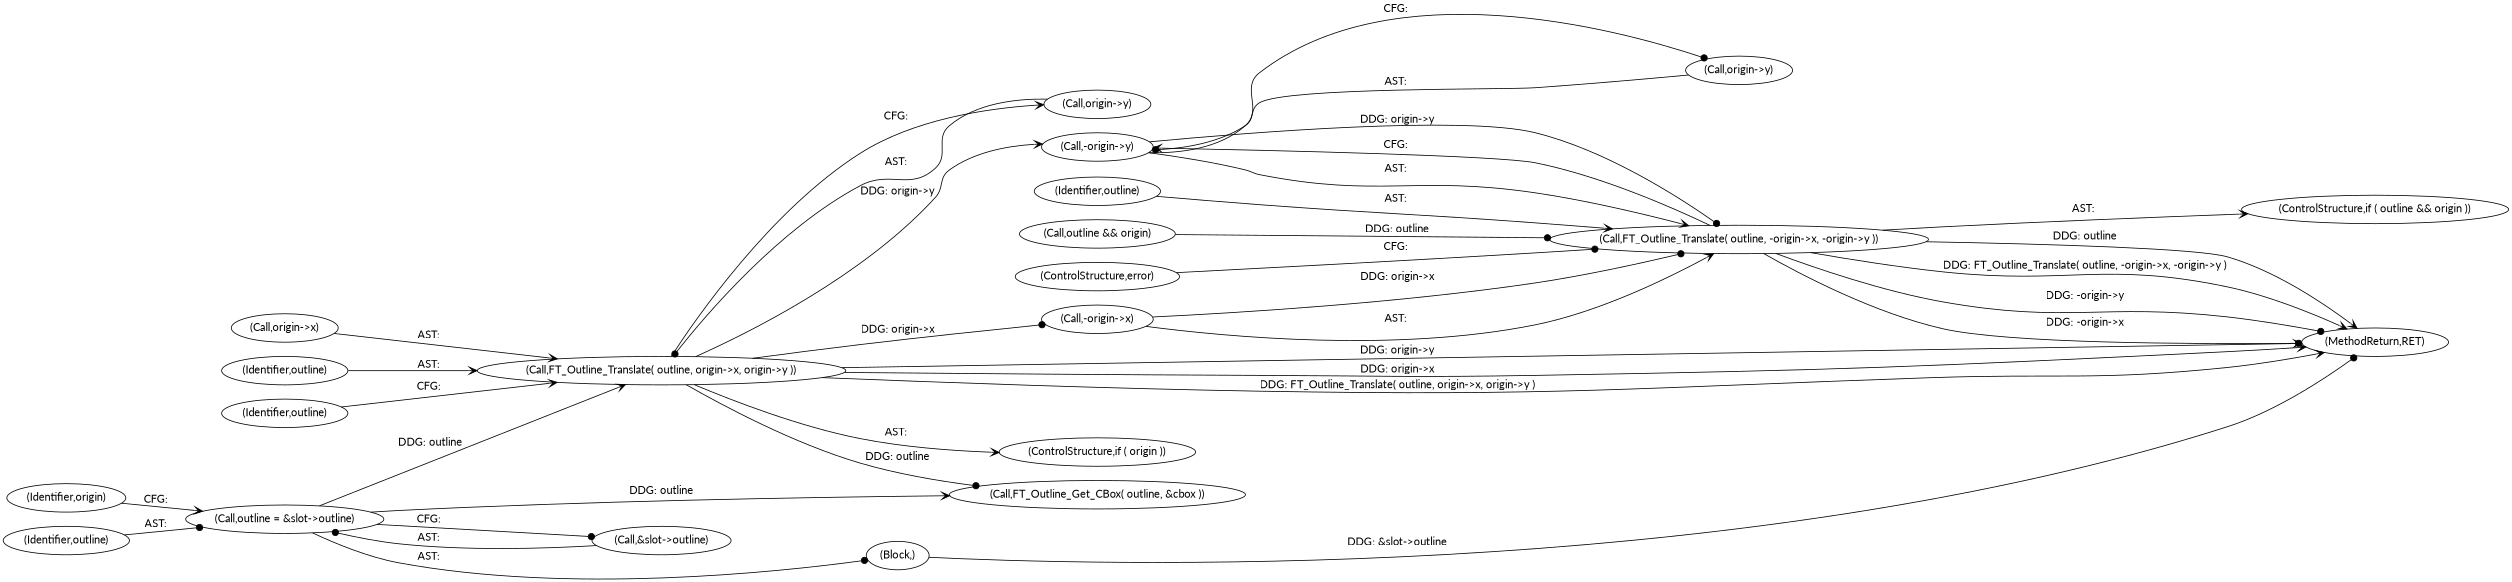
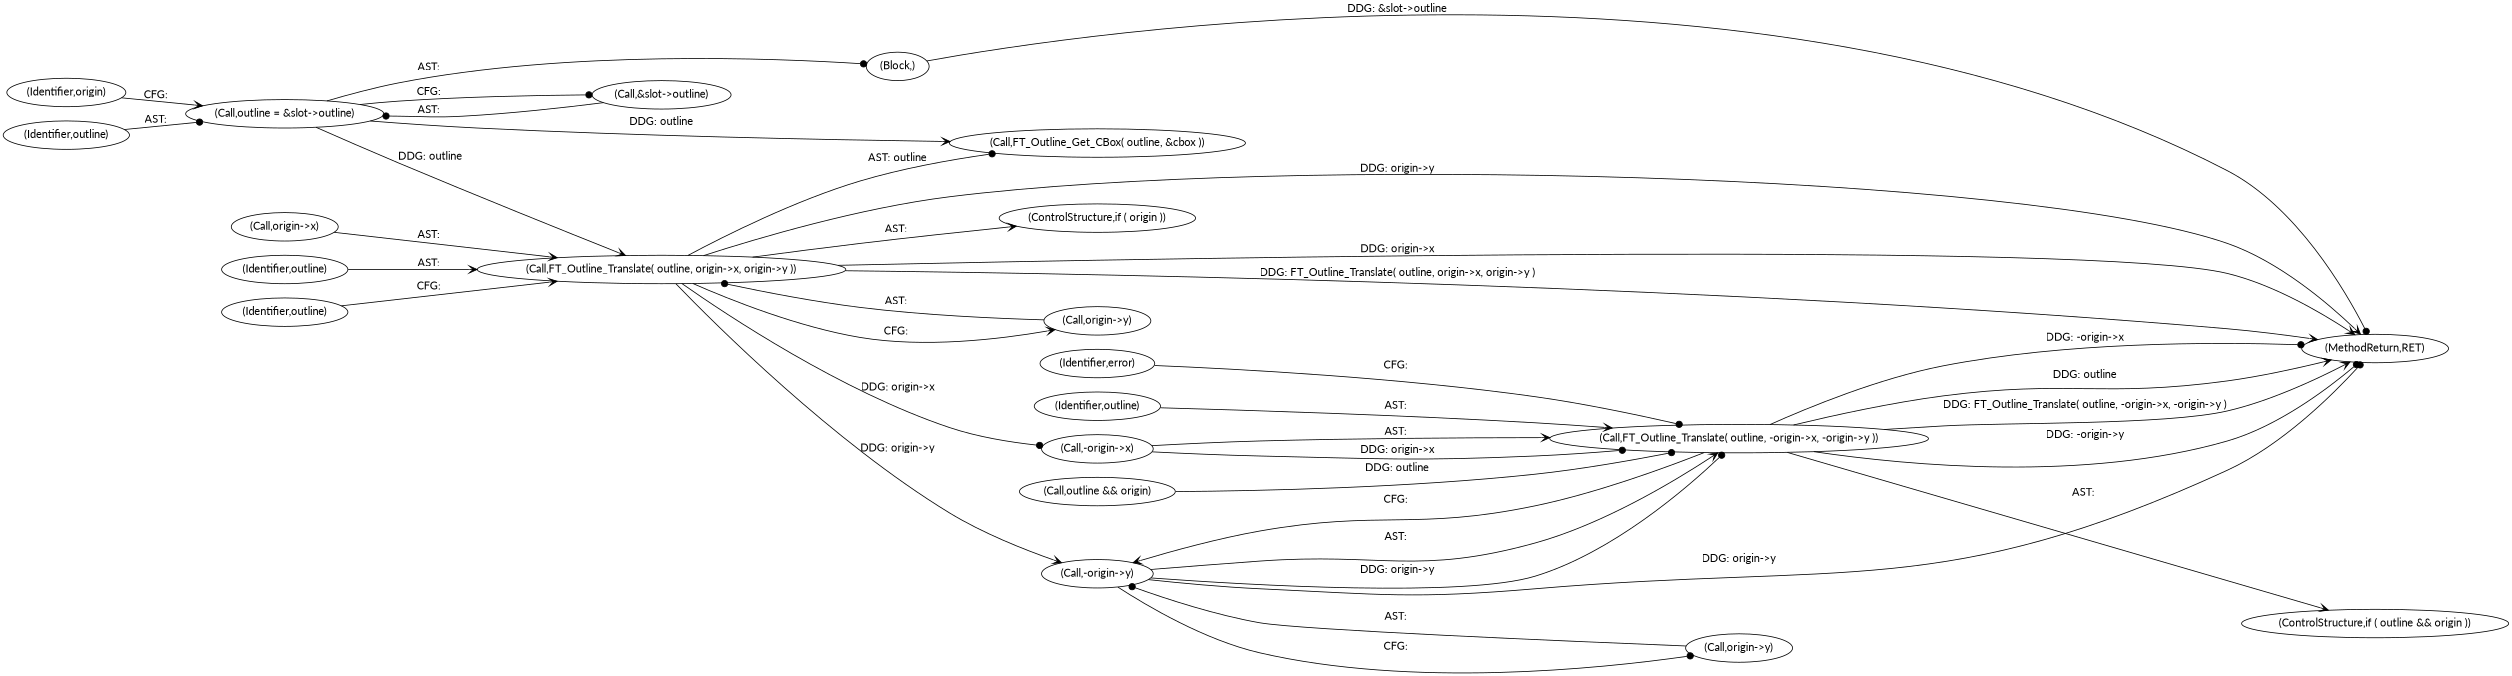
node "(ControlStructure,error)": label "(ControlStructure,error)" -> "(Identifier,error)"
edge "(Call,FT_Outline_Translate( outline, origin->x, origin->y ))" -> "(Call,FT_Outline_Get_CBox( outline, &cbox ))": label "DDG: outline" -> "AST: outline"
edge "(Call,-origin->y)" -> "(MethodReturn,RET)": added, label "DDG: origin->y"
